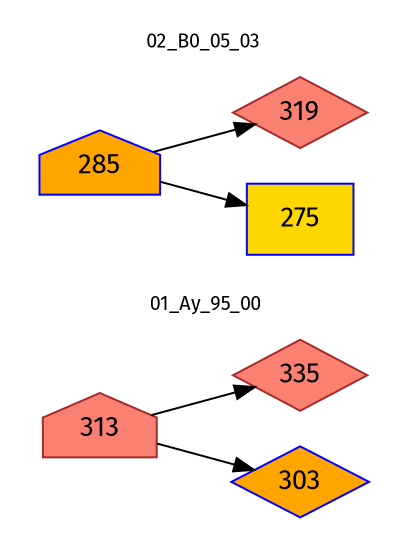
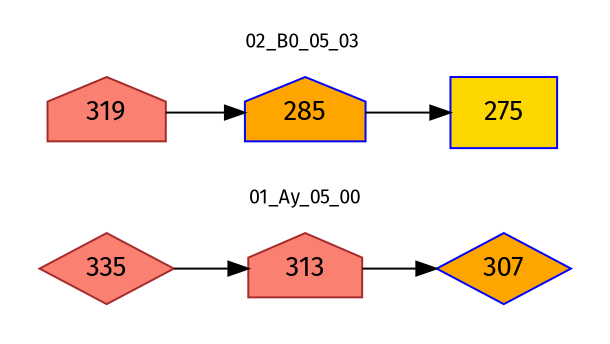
node "319": shape diamond -> house
edge "285" -> "319": reversed
cluster "01_Ay_95_00": label "01_Ay_95_00" -> "01_Ay_05_00"
edge "313" -> "335": reversed
node "303": label "303" -> "307"
